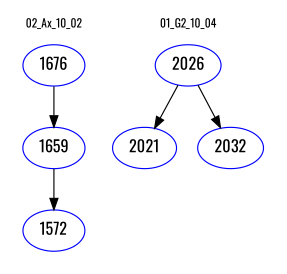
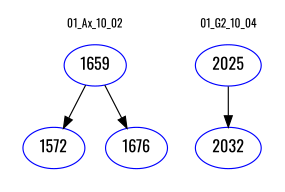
cluster "02_Ax_10_02": label "02_Ax_10_02" -> "01_Ax_10_02"
node "2026": label "2026" -> "2025"
edge "1676" -> "1659": reversed
node "2021": removed
